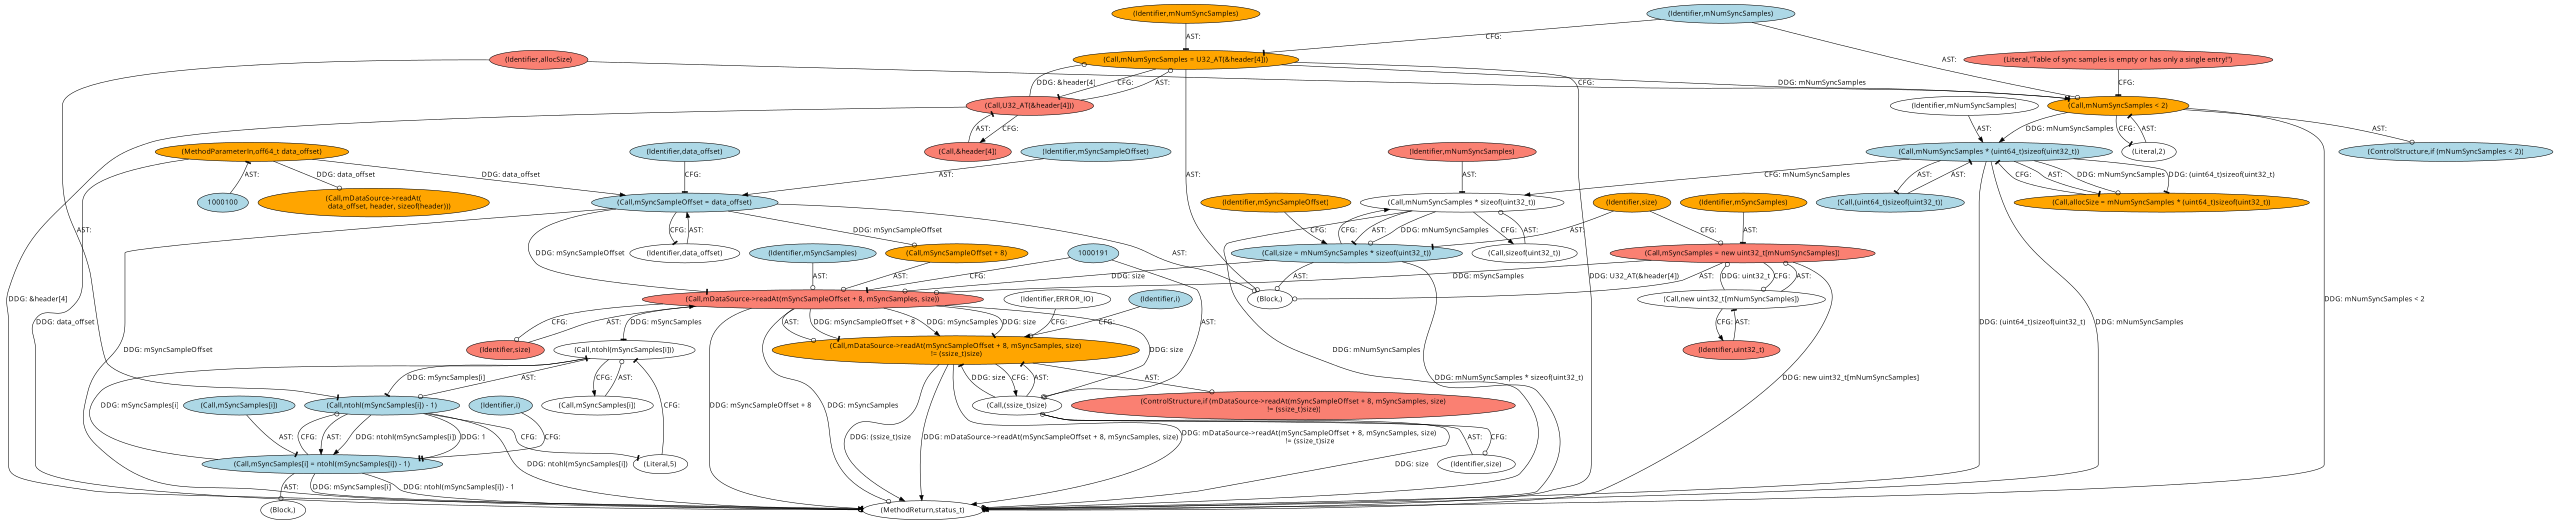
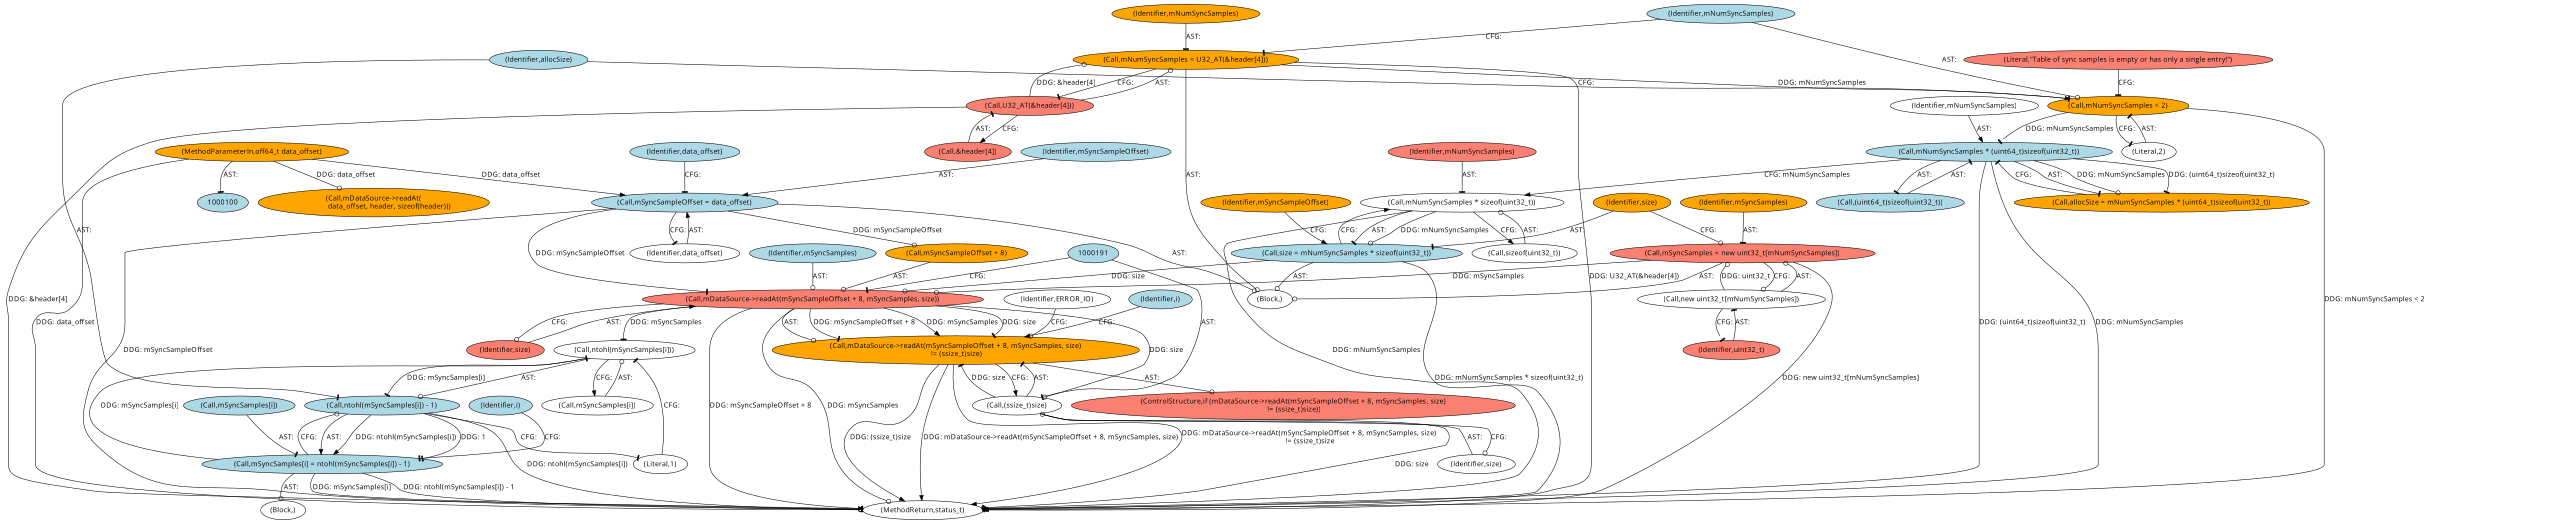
node "(Identifier,allocSize)": fillcolor salmon -> lightblue
edge "(Call,mNumSyncSamples < 2)" -> "(Call,mNumSyncSamples * (uint64_t)sizeof(uint32_t))": arrowhead normal -> tee
node "(ControlStructure,if (mNumSyncSamples < 2))": removed
edge "1000100" -> "(MethodParameterIn,off64_t data_offset)": reversed
edge "(Call,new uint32_t[mNumSyncSamples])" -> "(Identifier,uint32_t)": arrowhead normal -> tee
edge "1000191" -> "(Call,(ssize_t)size)": arrowhead odot -> tee
node "(Literal,5)": label "(Literal,5)" -> "(Literal,1)"
